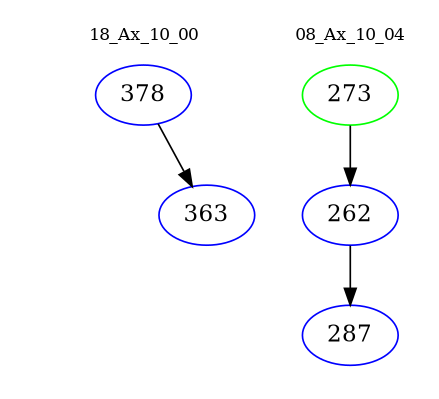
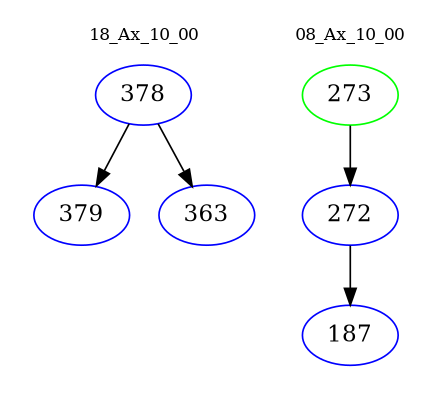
cluster "08_Ax_10_04": label "08_Ax_10_04" -> "08_Ax_10_00"
node "379": added
node "262": label "262" -> "272"
node "287": label "287" -> "187"
